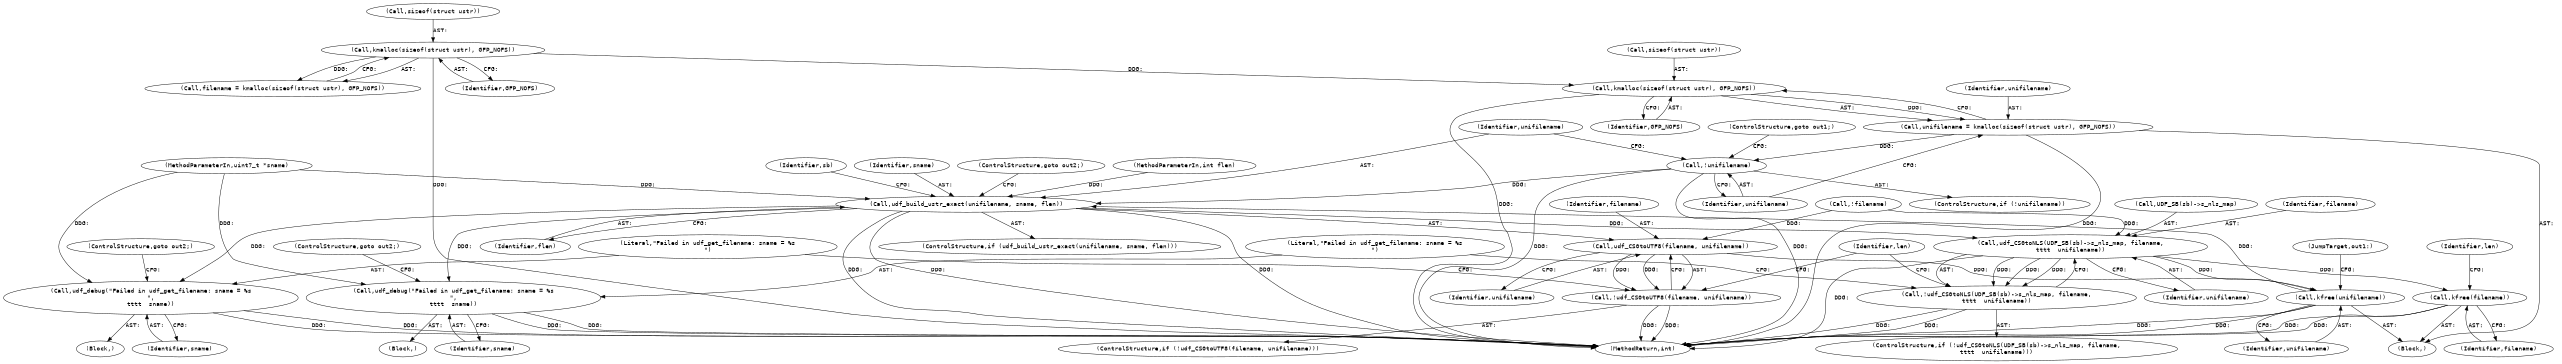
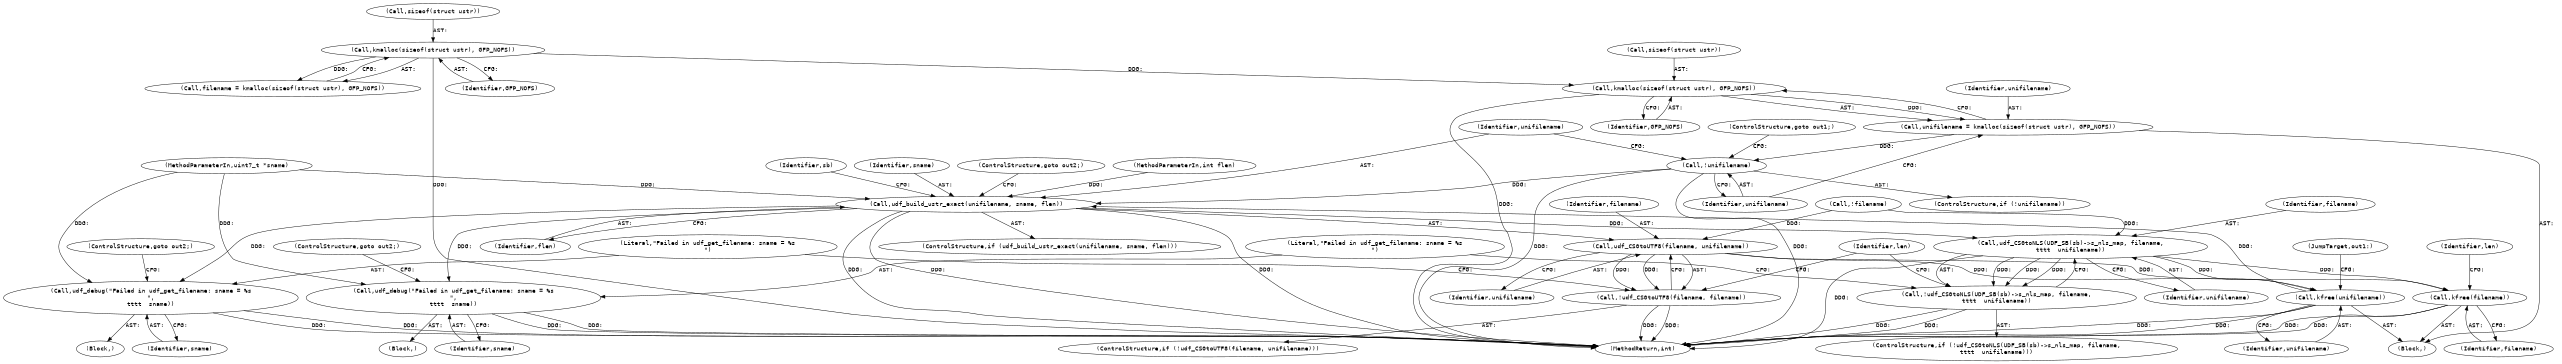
node "(Call,UDF_SB(sb)->s_nls_map)": removed
edge "(Call,unifilename = kmalloc(sizeof(struct ustr), GFP_NOFS))" -> "(MethodReturn,int)": removed, label "DDG:"
edge "(Call,udf_CS0toUTF8(filename, unifilename))" -> "(Call,kfree(filename))": added, label "DDG:"
node "(Call,!udf_CS0toUTF8(filename, unifilename))": label "(Call,!udf_CS0toUTF8(filename, unifilename))" -> "(Call,!udf_CS0toUTF8(filename, filename))"
